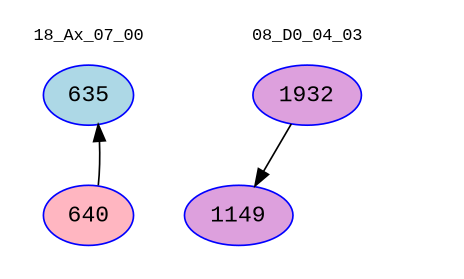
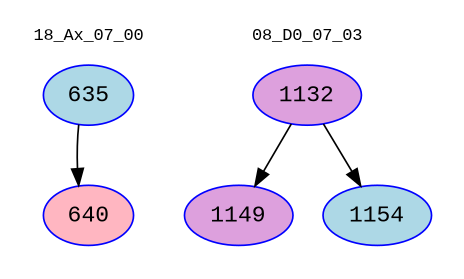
cluster "08_D0_04_03": label "08_D0_04_03" -> "08_D0_07_03"
node "1932": label "1932" -> "1132"
edge "640" -> "635": reversed
node "1154": added
